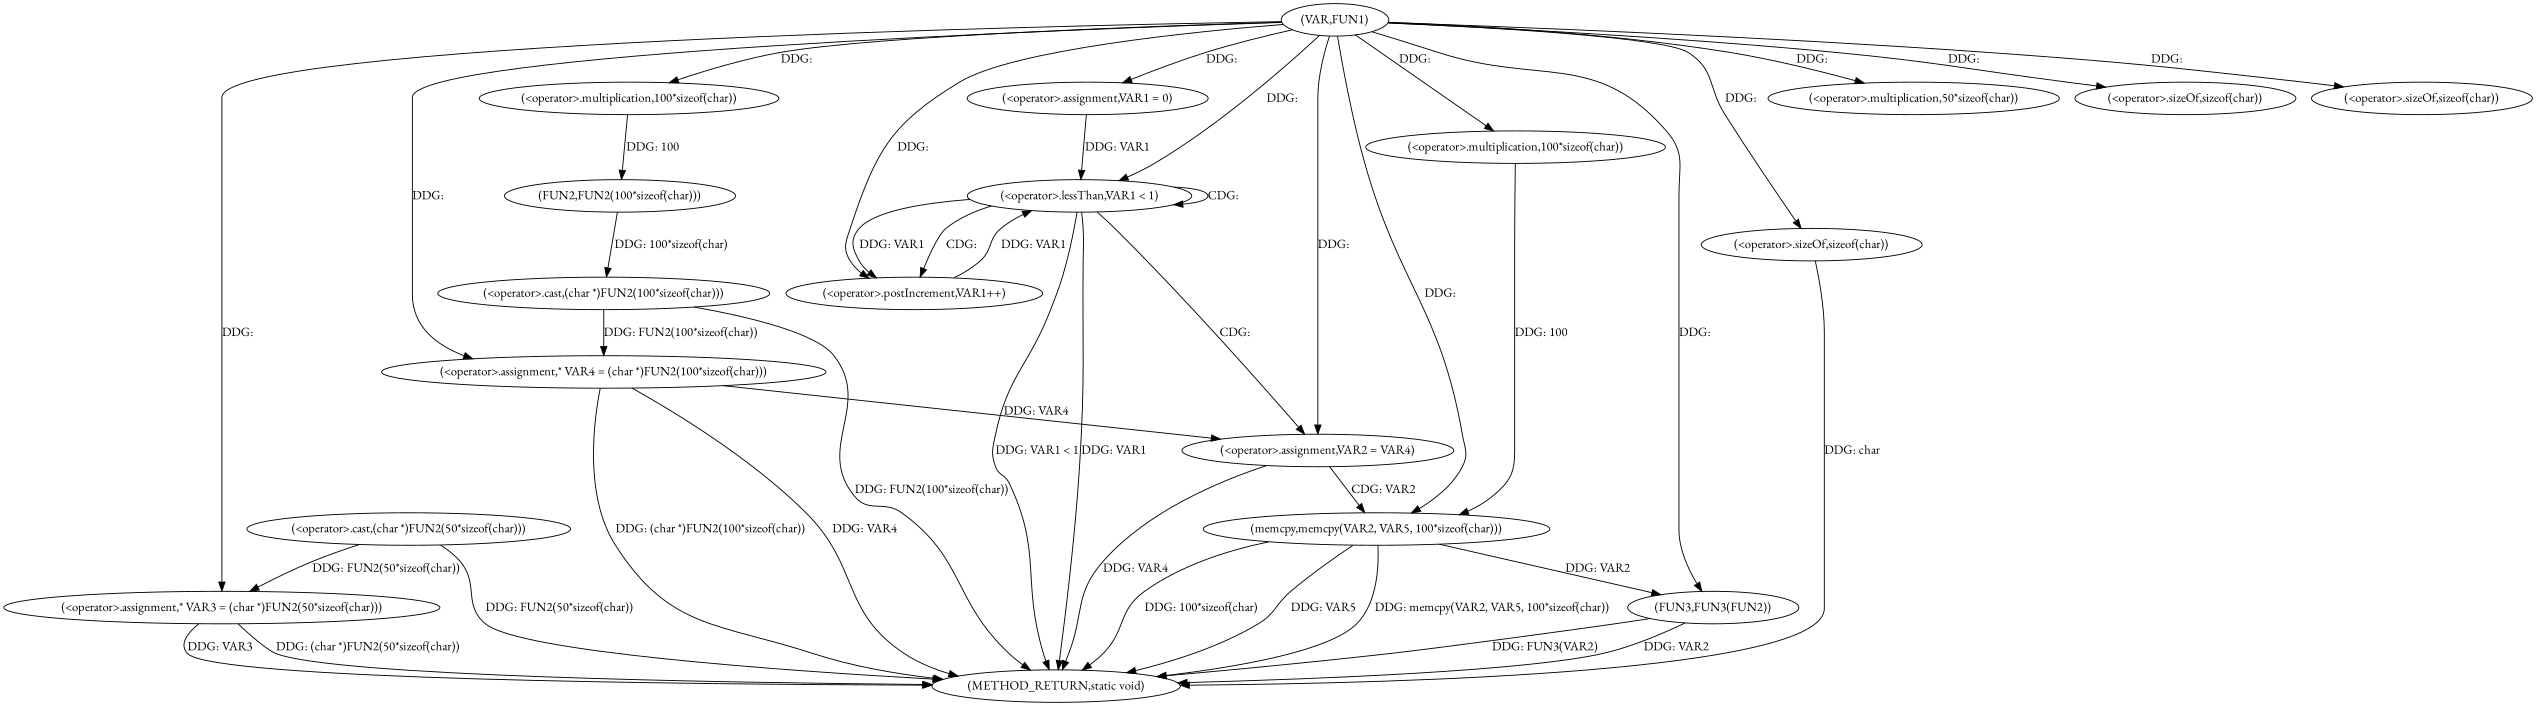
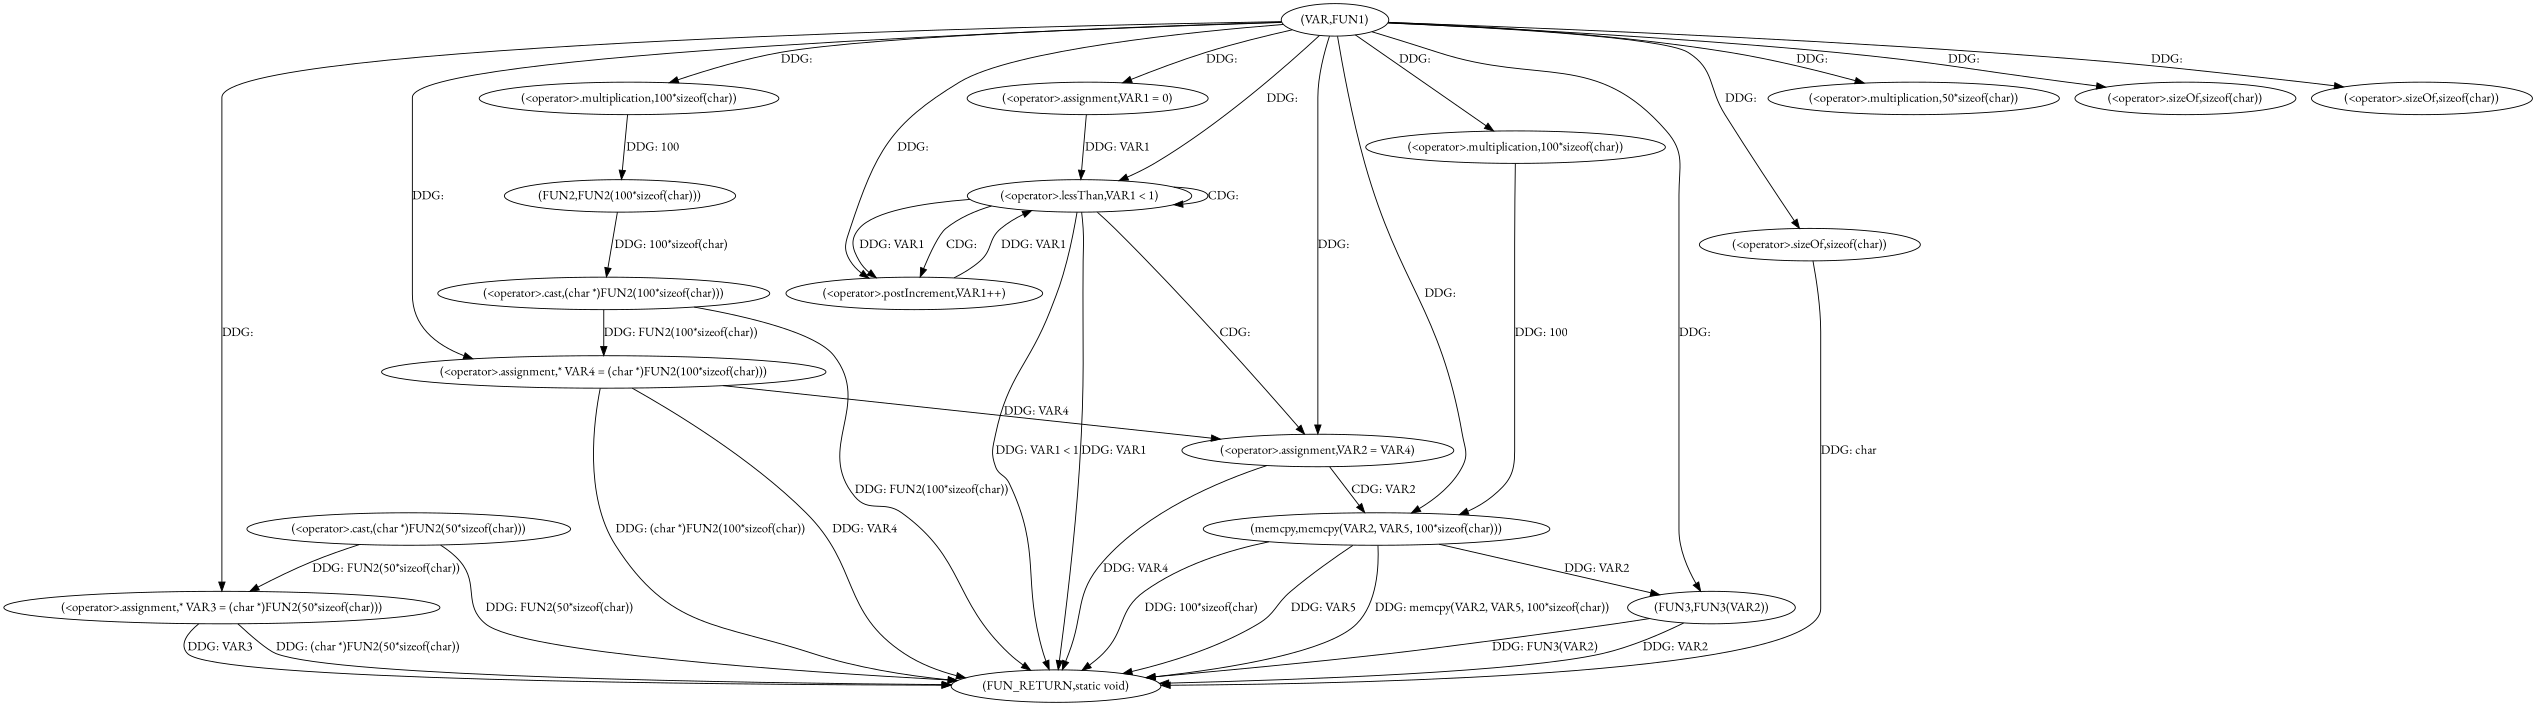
node "(FUN3,FUN3(FUN2))": label "(FUN3,FUN3(FUN2))" -> "(FUN3,FUN3(VAR2))"
node "(METHOD_RETURN,static void)": label "(METHOD_RETURN,static void)" -> "(FUN_RETURN,static void)"
